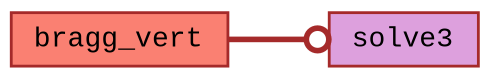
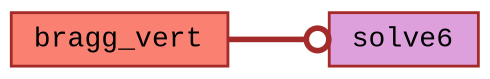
node "solve3": label "solve3" -> "solve6"
